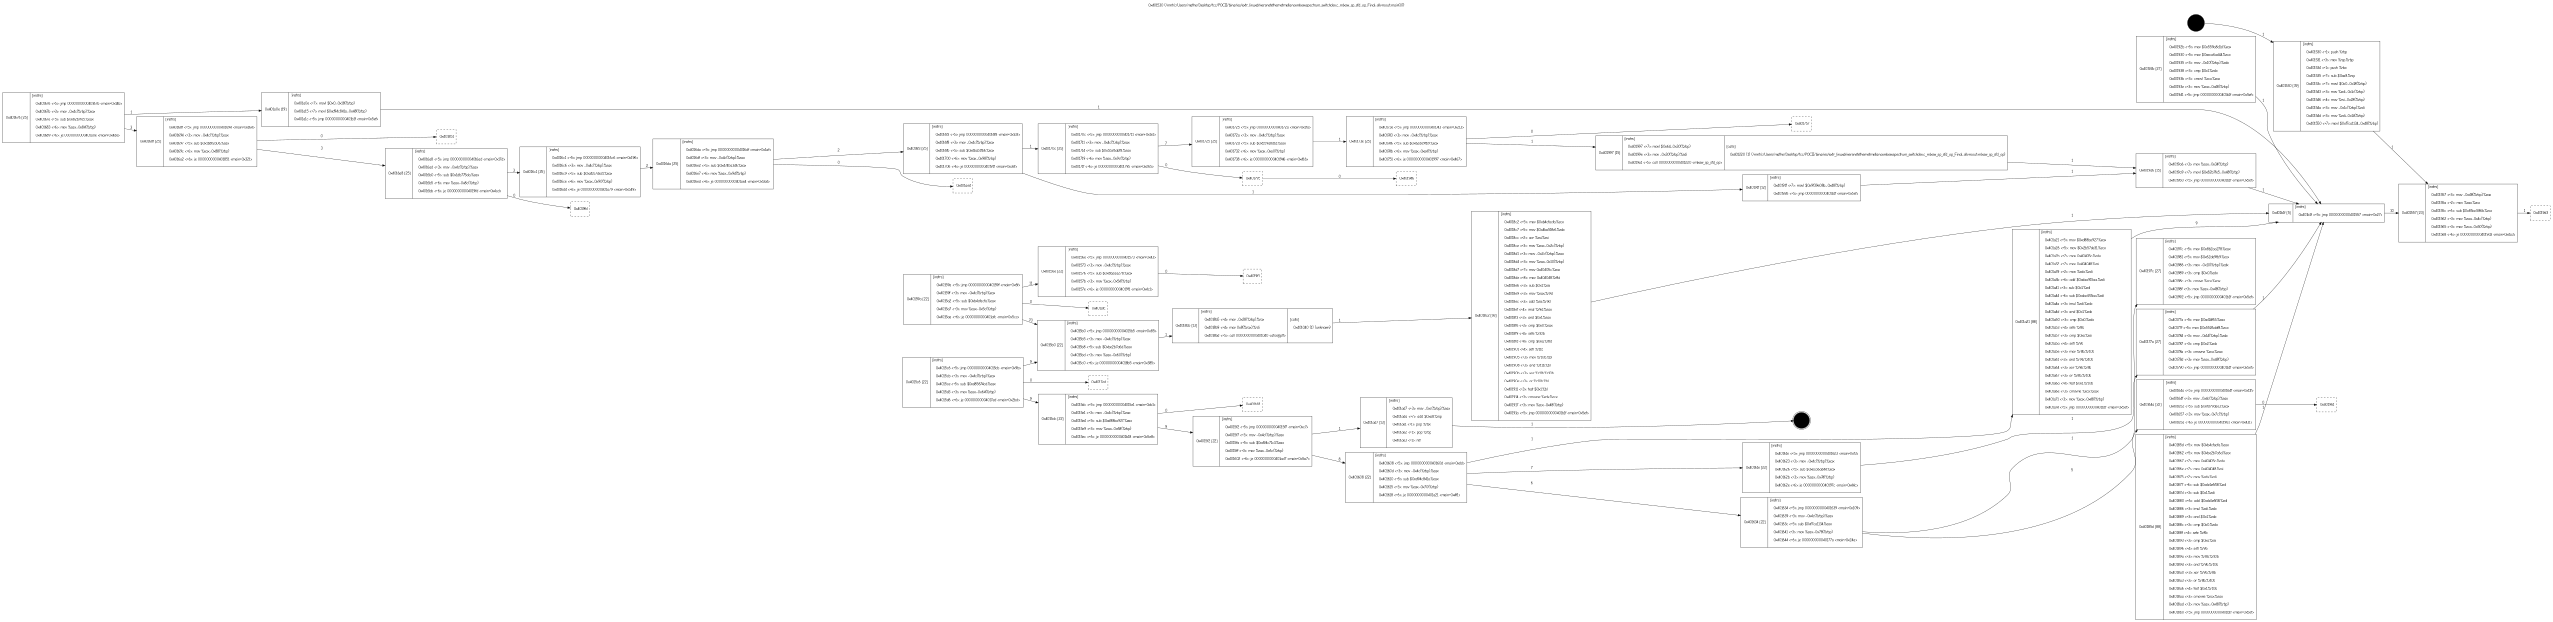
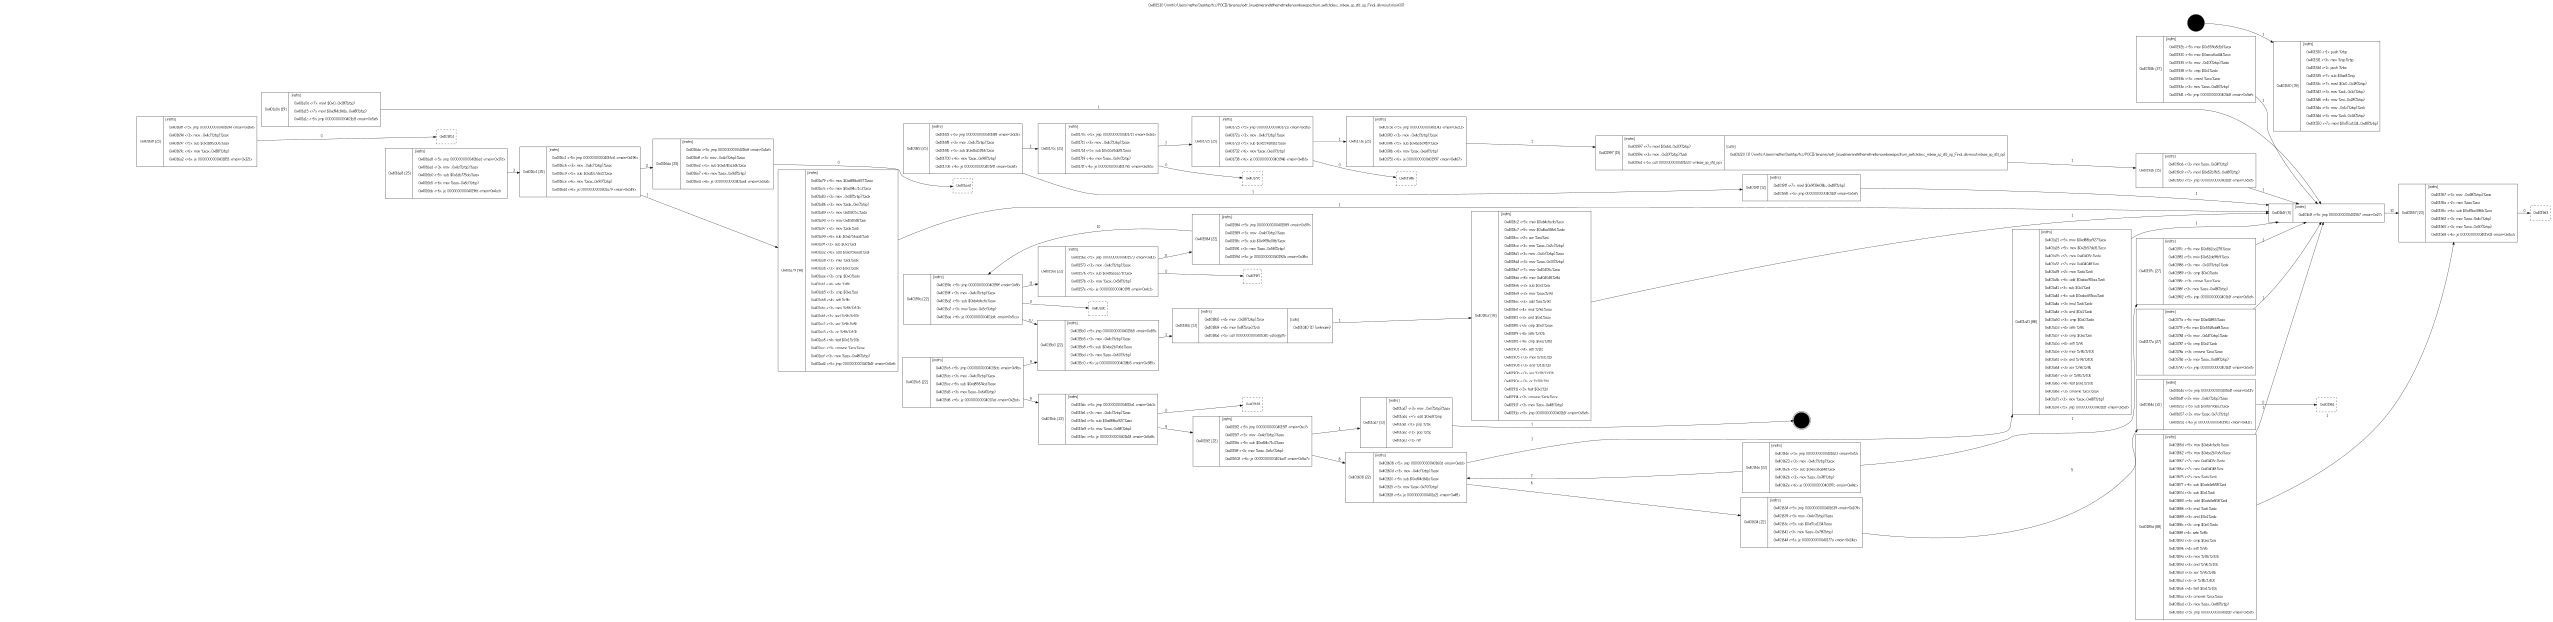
node "0x401676 [25]": removed
node "0x401757": removed
edge "0x4016da [25]" -> "0x4016f3 [25]": removed, label "2"
edge "0x40168f [25]" -> "0x4016a8 [25]": removed, label "3"
edge "0x401530 [39]" -> "0x401557 [23]": now "0x40185d [88]" -> "0x401557 [23]"
edge "0x401795" -> "0x401946": now "0x401725 [25]" -> "0x401946"
edge "0x40191f [12]" -> "0x4019a6 [15]": now "0x40191f [12]" -> "0x401b1f [5]"
node "0x4019fd": removed
edge "0x401557 [23]" -> "0x4019d3": label " 1" -> " 0"
edge "0x401a21 [88]" -> "0x401b1f [5]": label " 9" -> " 1"
edge "0x40197c [27]" -> "0x401b1f [5]": added, label "1"
node "0x401584 [22]": added
node "0x401a79 [94]": added
edge "0x40159a [22]" -> "0x4015b0 [22]": label " 70" -> " 10"
node "0x4017ed": removed
edge "0x401634 [22]" -> "0x40177a [27]": removed, label "1"
edge "0x401608 [22]" -> "0x40161e [22]": reversed
